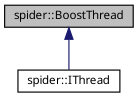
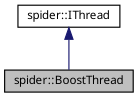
edge "spider::IThread" -> "spider::BoostThread": reversed
